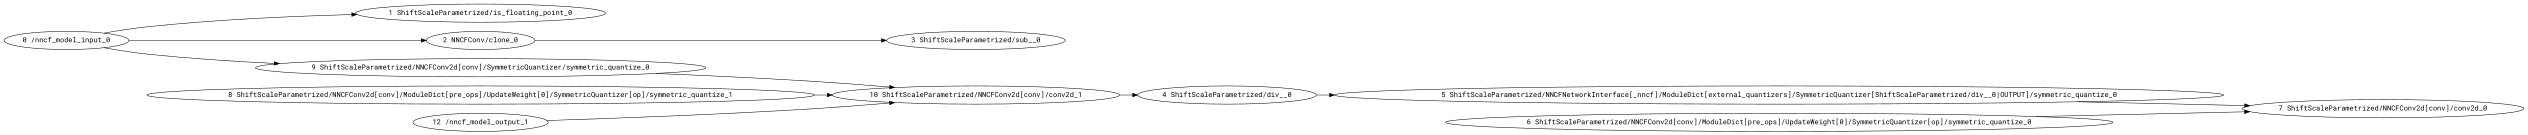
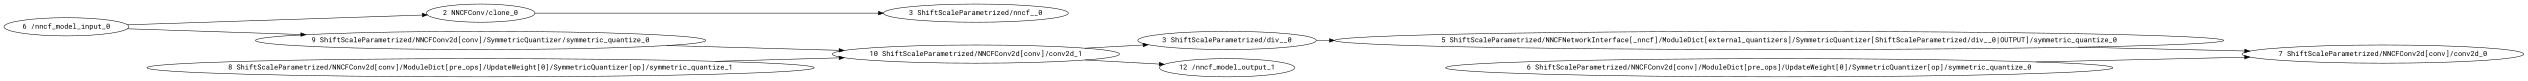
node "1 ShiftScaleParametrized/is_floating_point_0": removed
node "0 /nncf_model_input_0": label "0 /nncf_model_input_0" -> "6 /nncf_model_input_0"
node "3 ShiftScaleParametrized/sub__0": label "3 ShiftScaleParametrized/sub__0" -> "3 ShiftScaleParametrized/nncf__0"
node "4 ShiftScaleParametrized/div__0": label "4 ShiftScaleParametrized/div__0" -> "3 ShiftScaleParametrized/div__0"
edge "12 /nncf_model_output_1" -> "10 ShiftScaleParametrized/NNCFConv2d[conv]/conv2d_1": reversed
